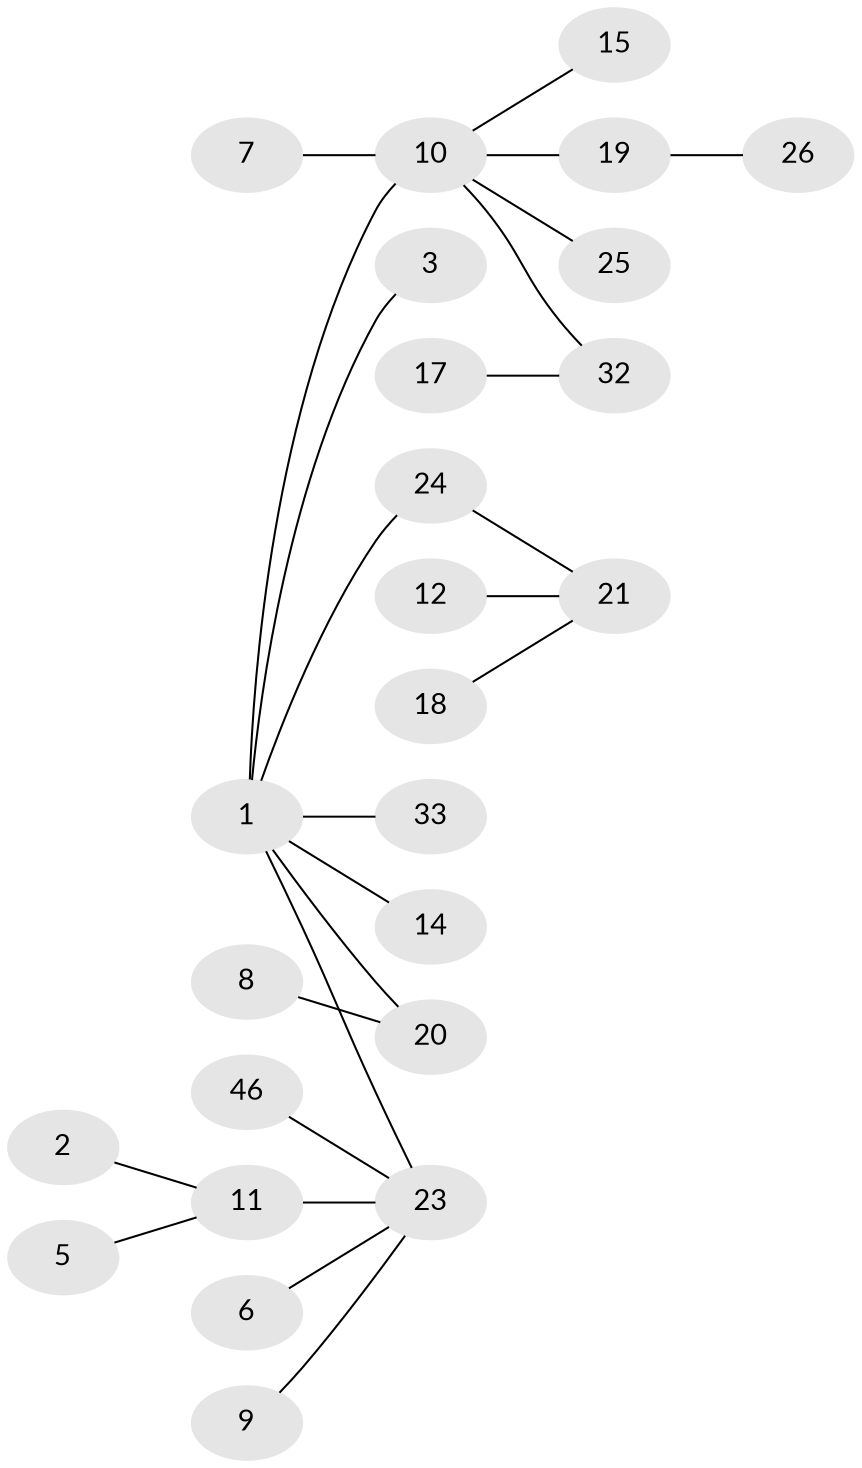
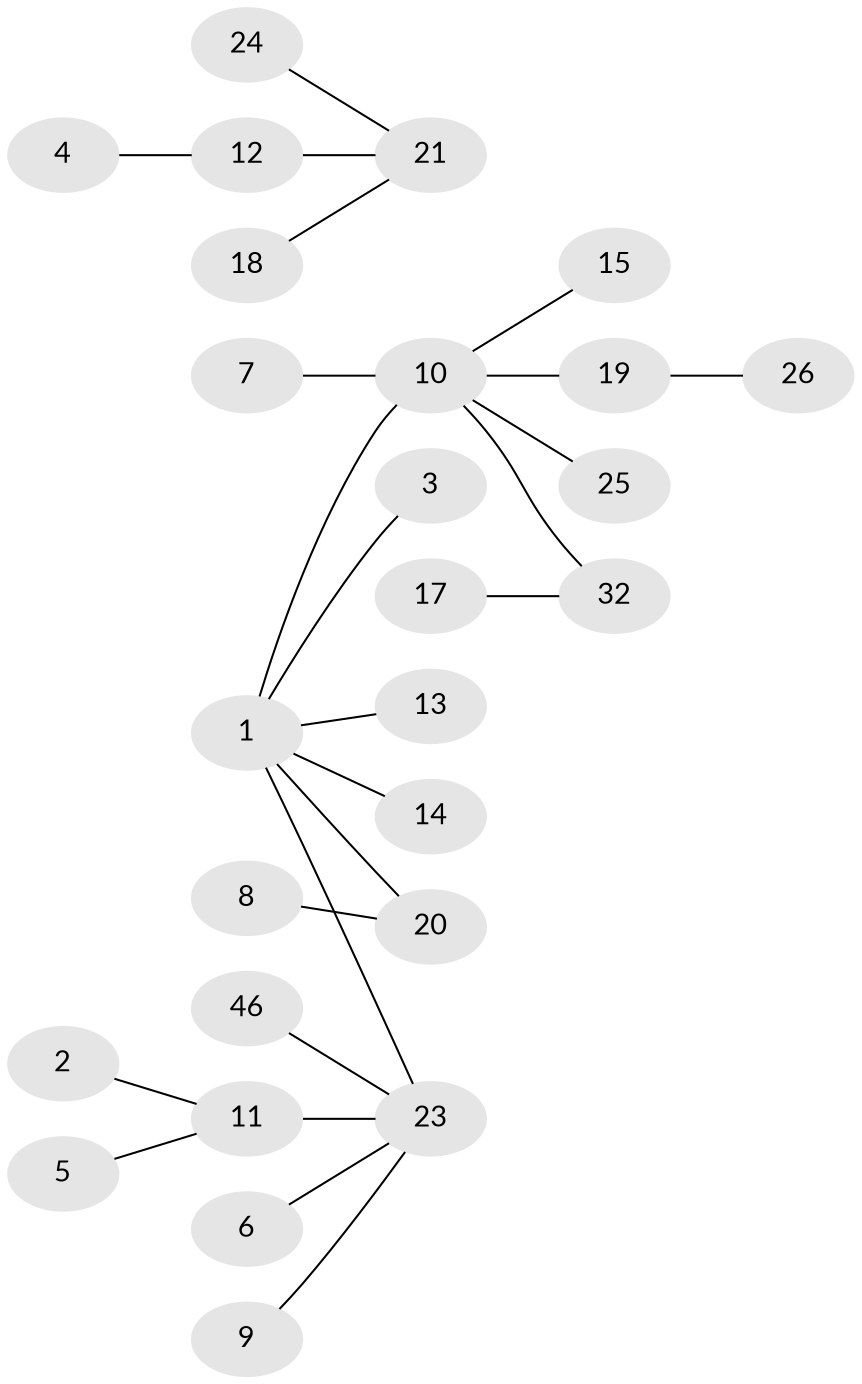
node "4": added
edge "24" -- "1": removed
node "33": label "33" -> "13"
